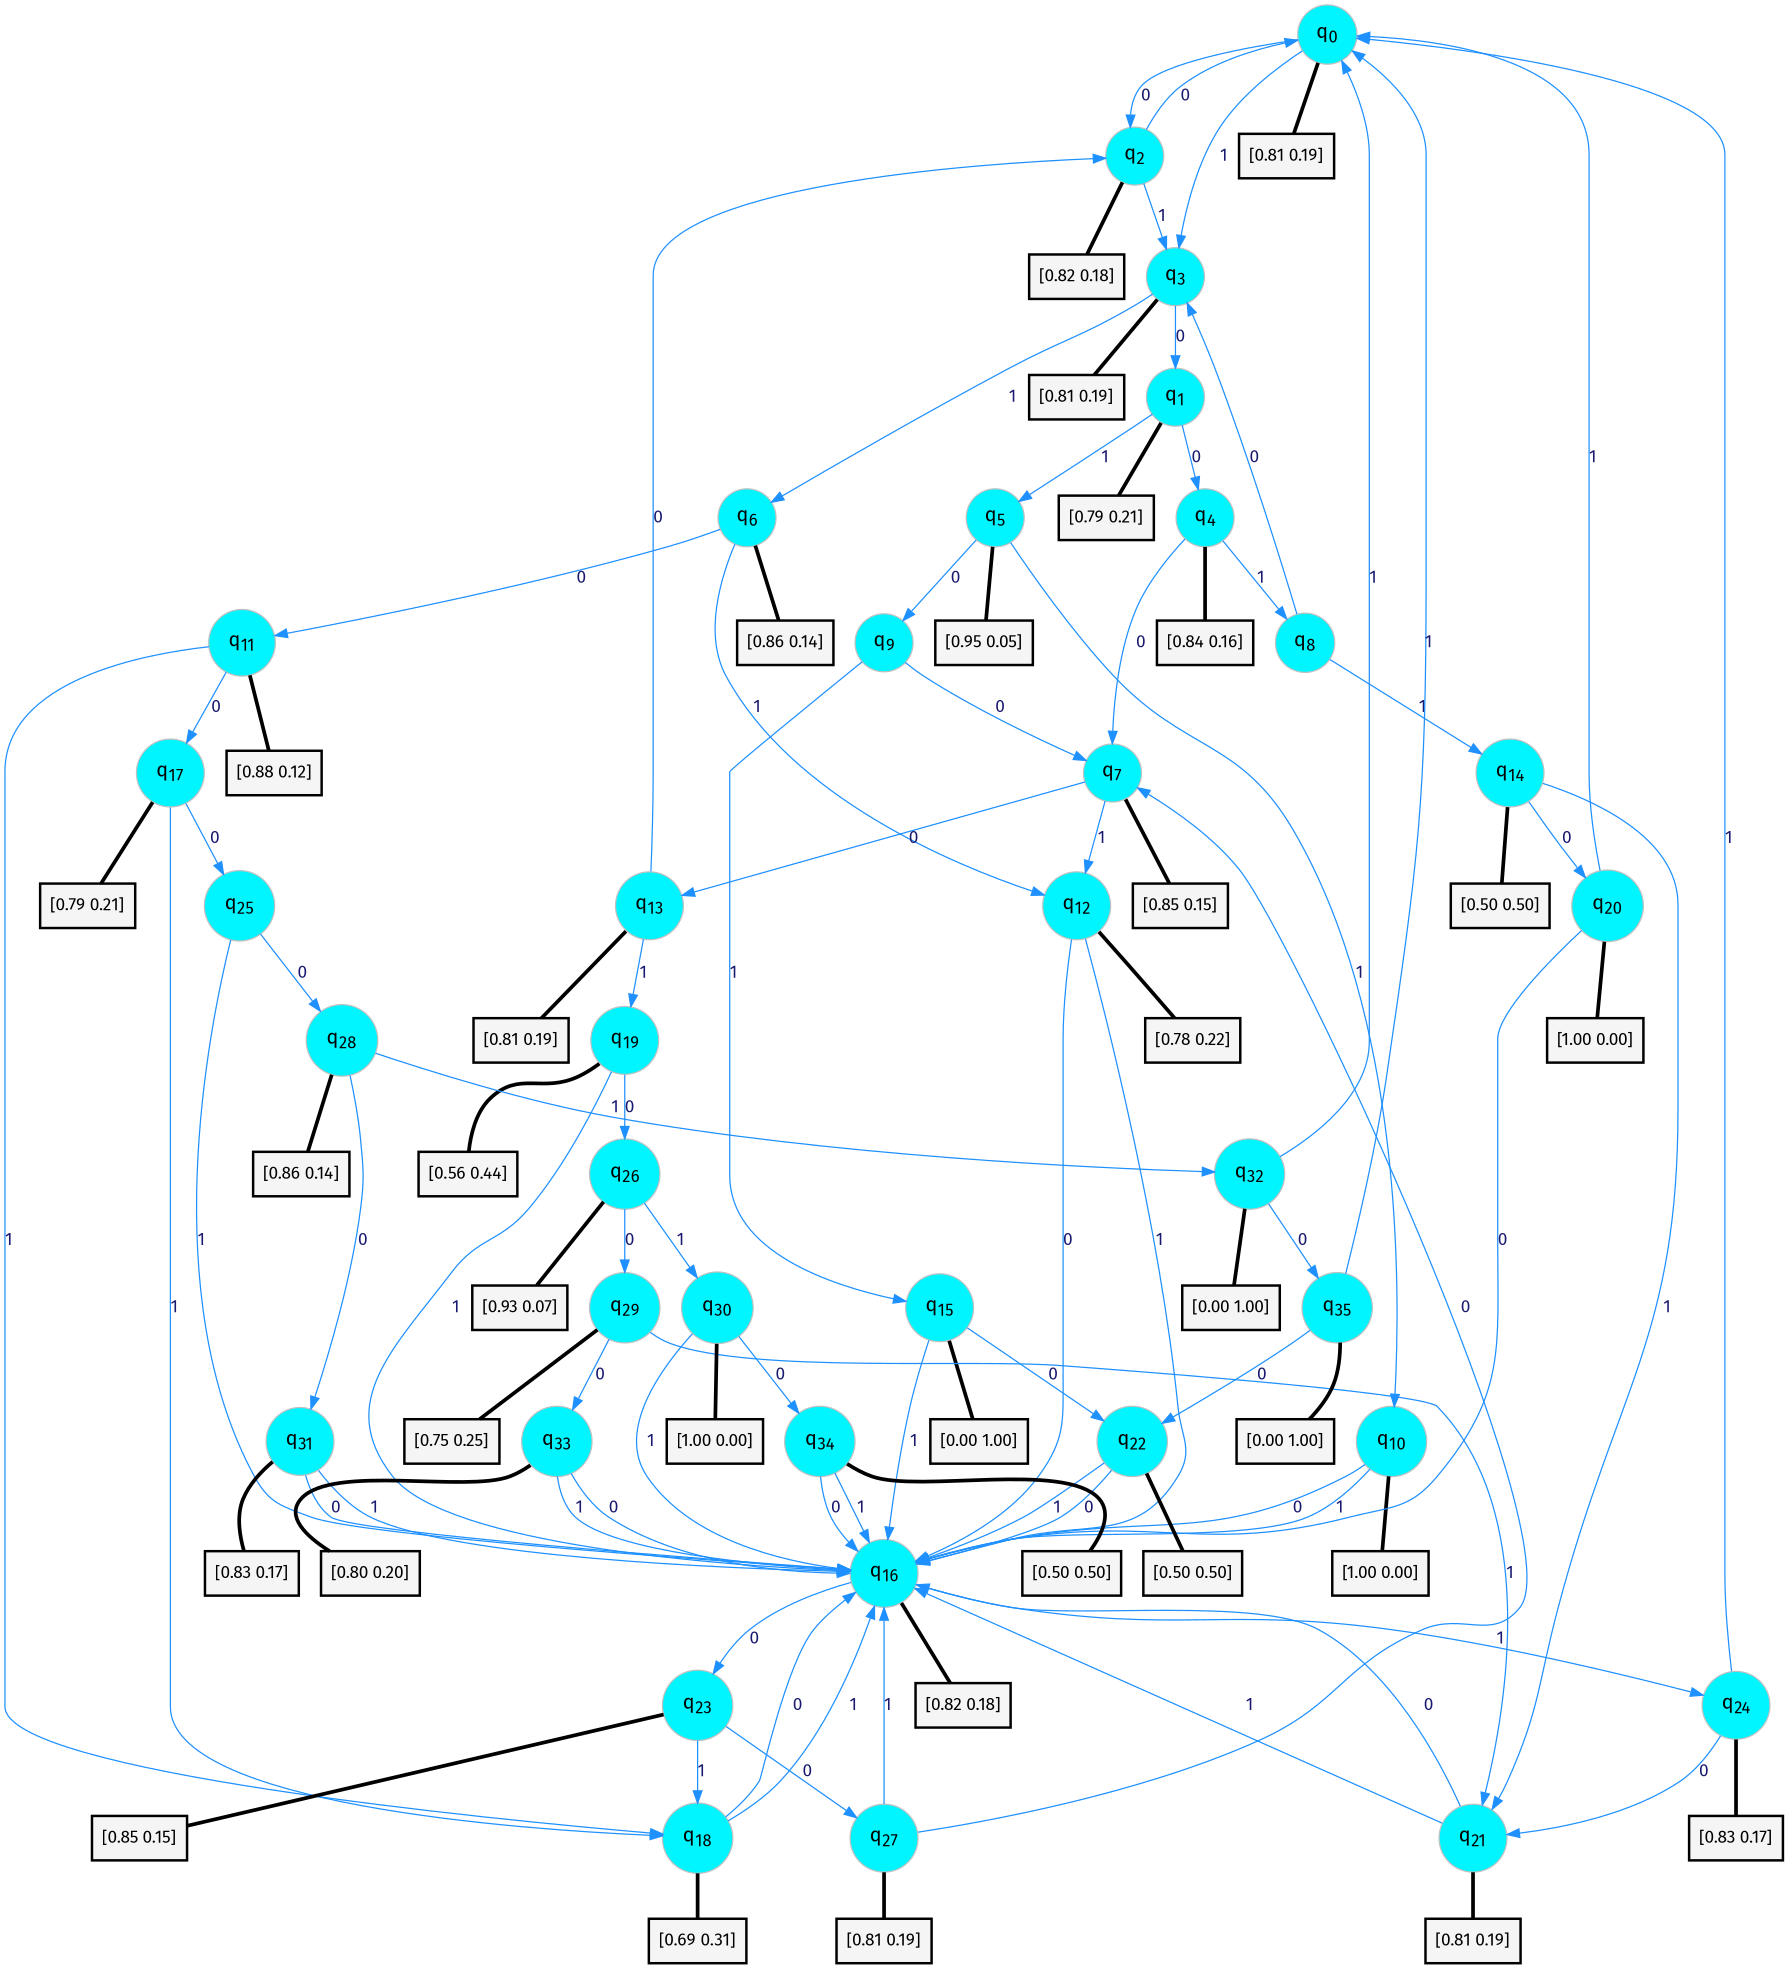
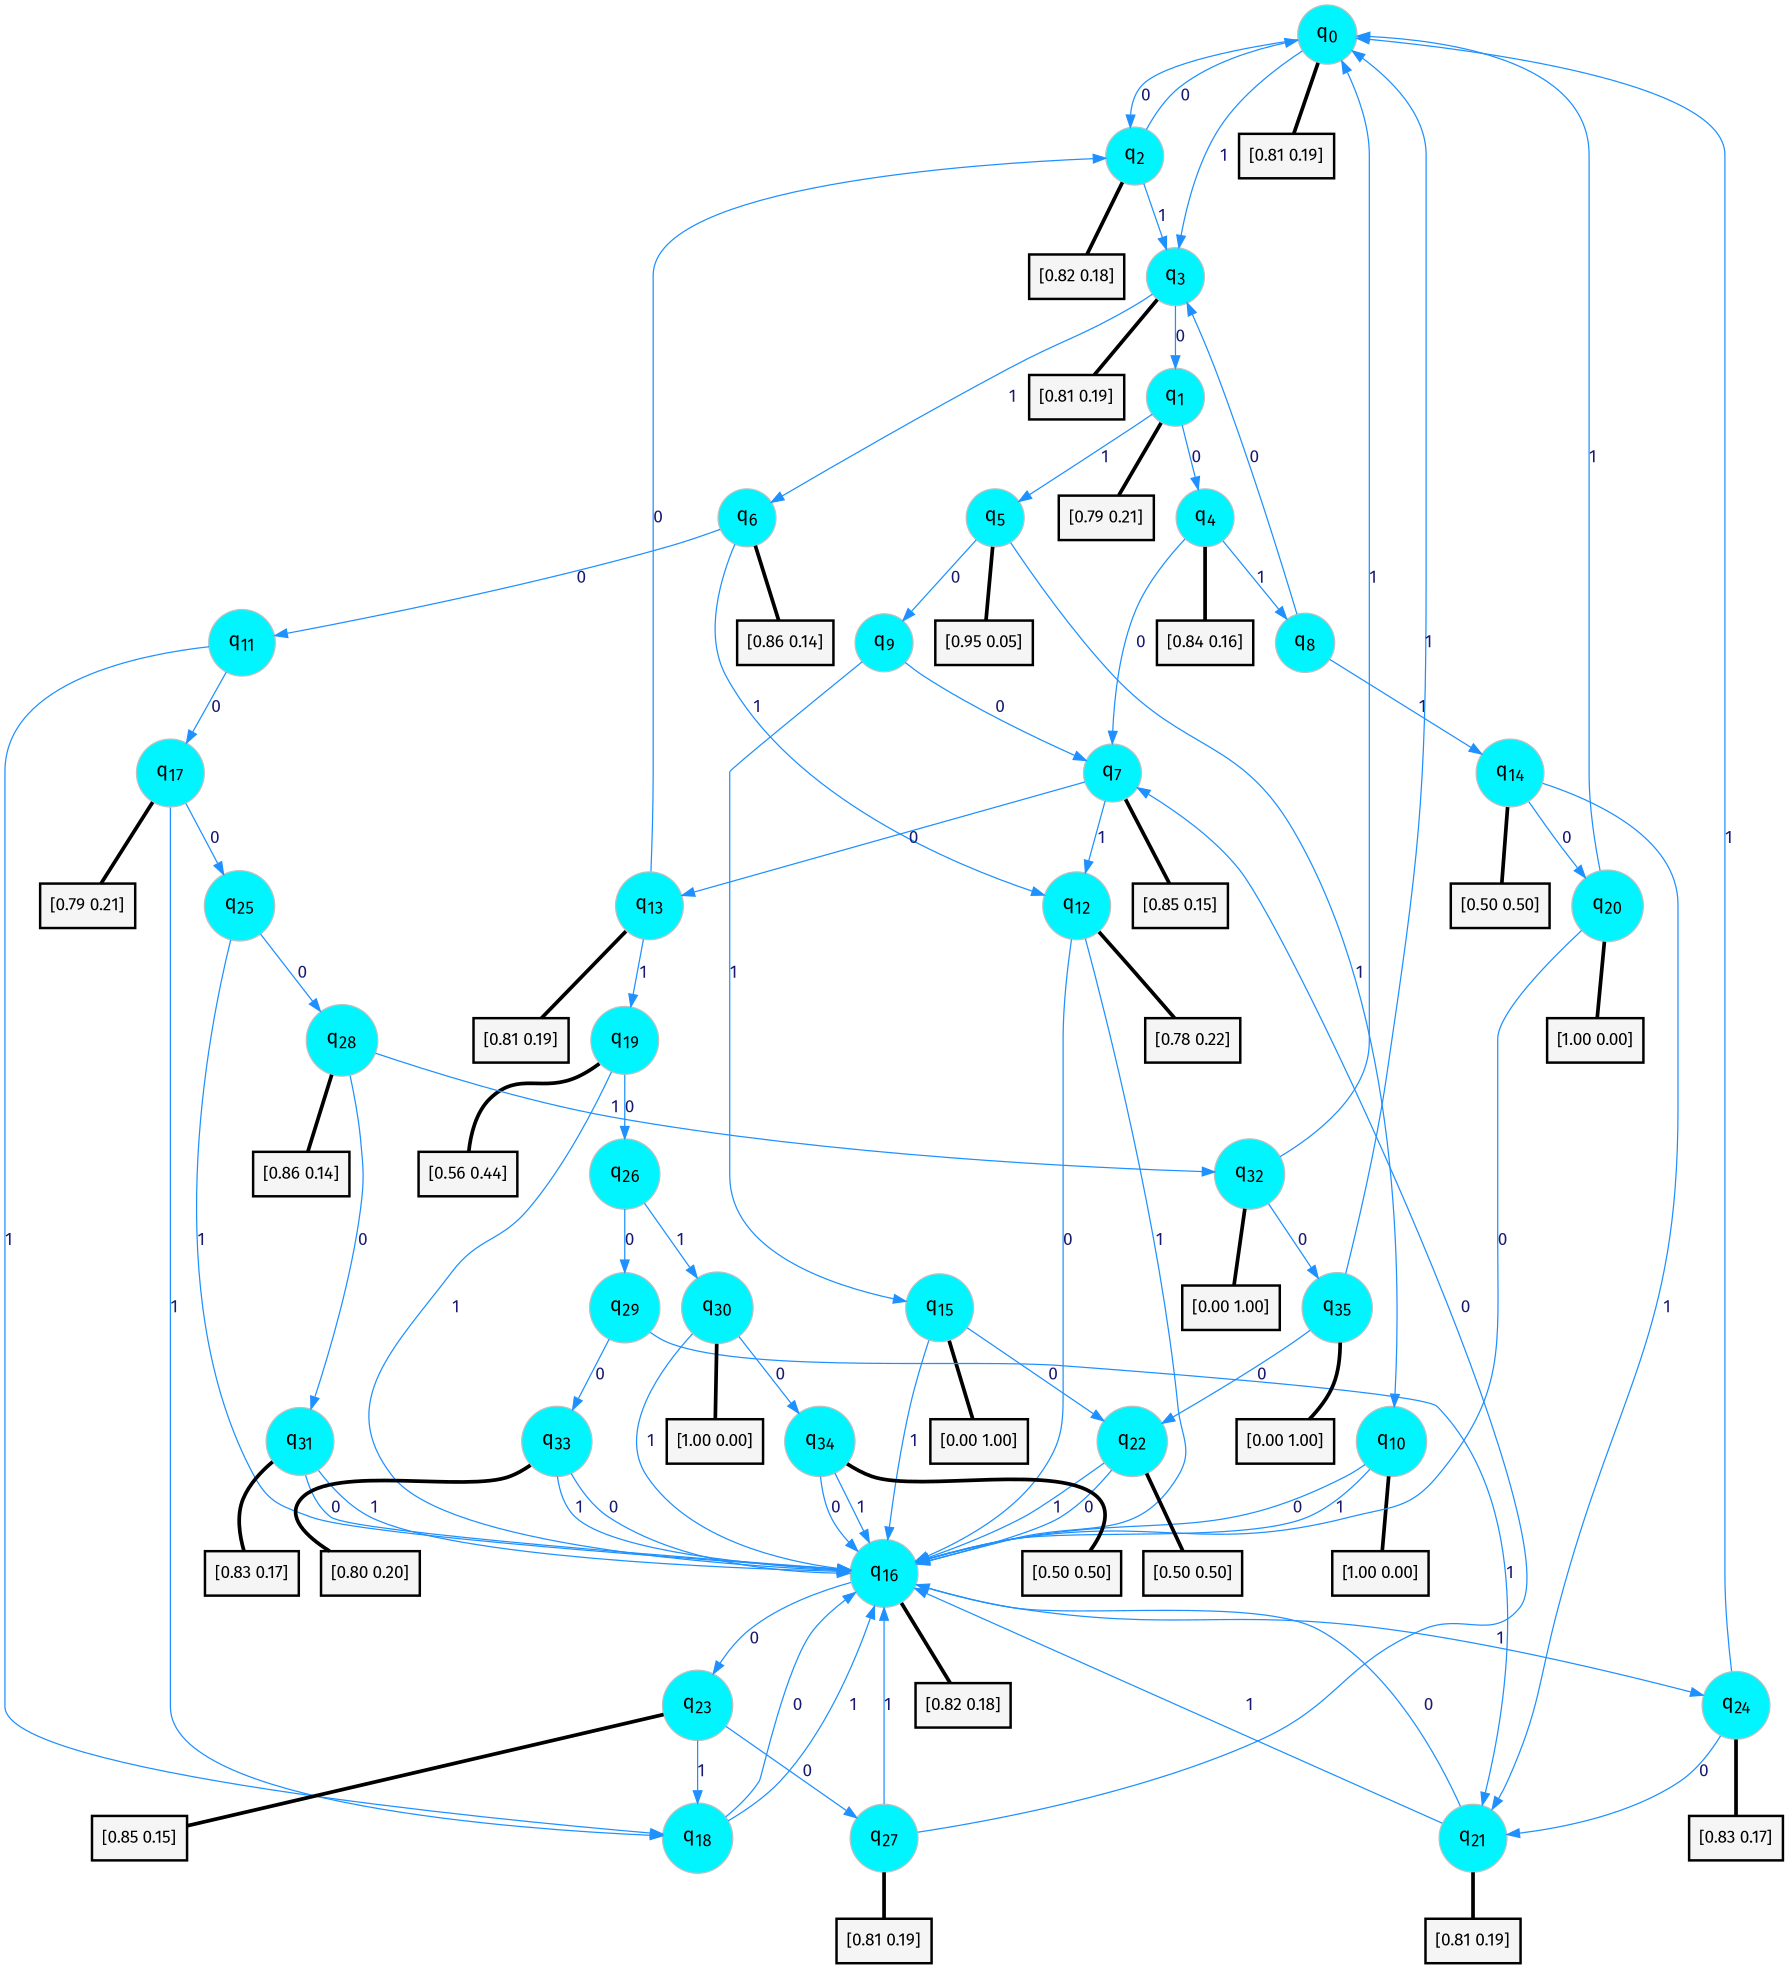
node "[0.88 0.12]": removed
node "[0.93 0.07]": removed
node "[0.75 0.25]": removed
node "[0.69 0.31]": removed
